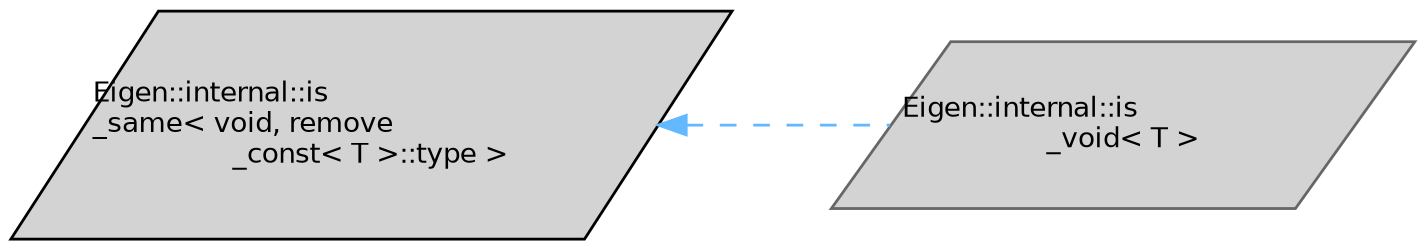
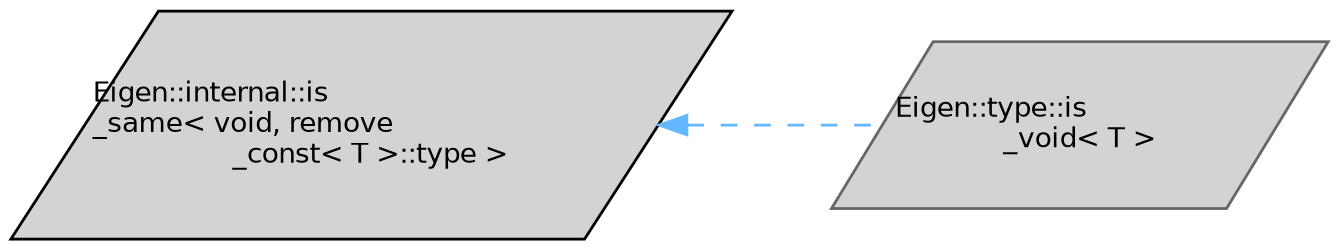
node "Eigen::internal::is _void< T >": label "Eigen::internal::is _void< T >" -> "Eigen::type::is _void< T >"
